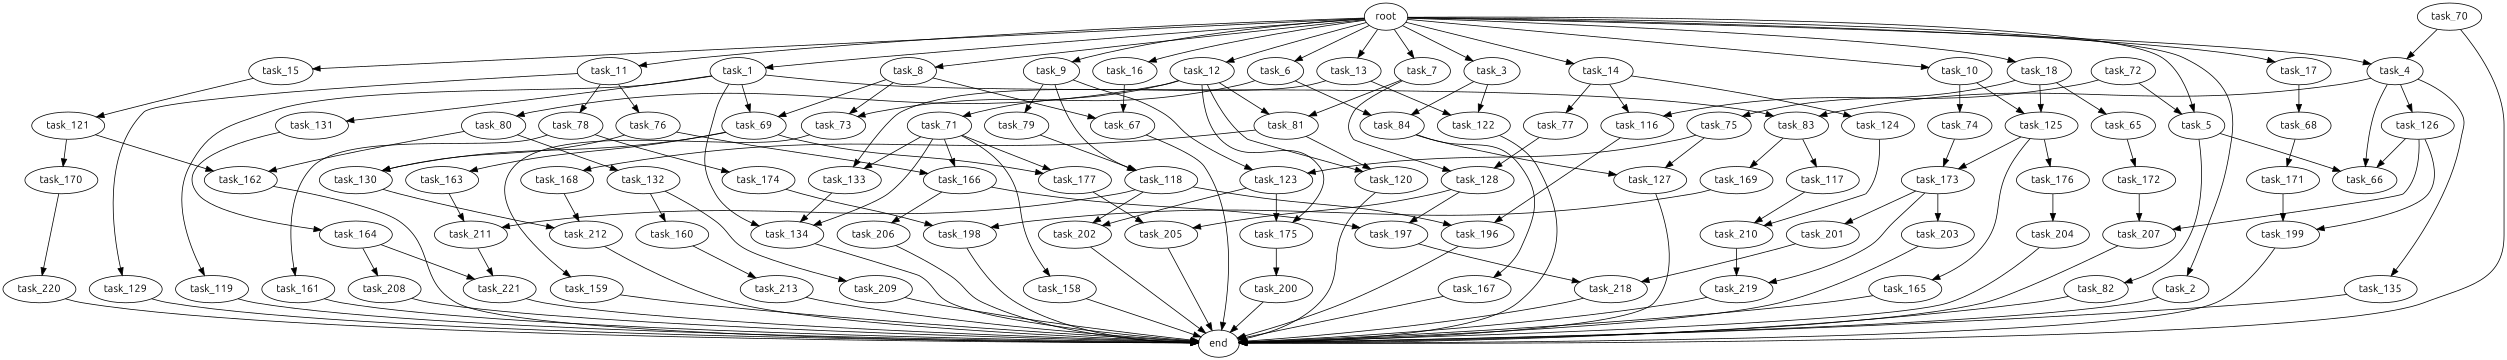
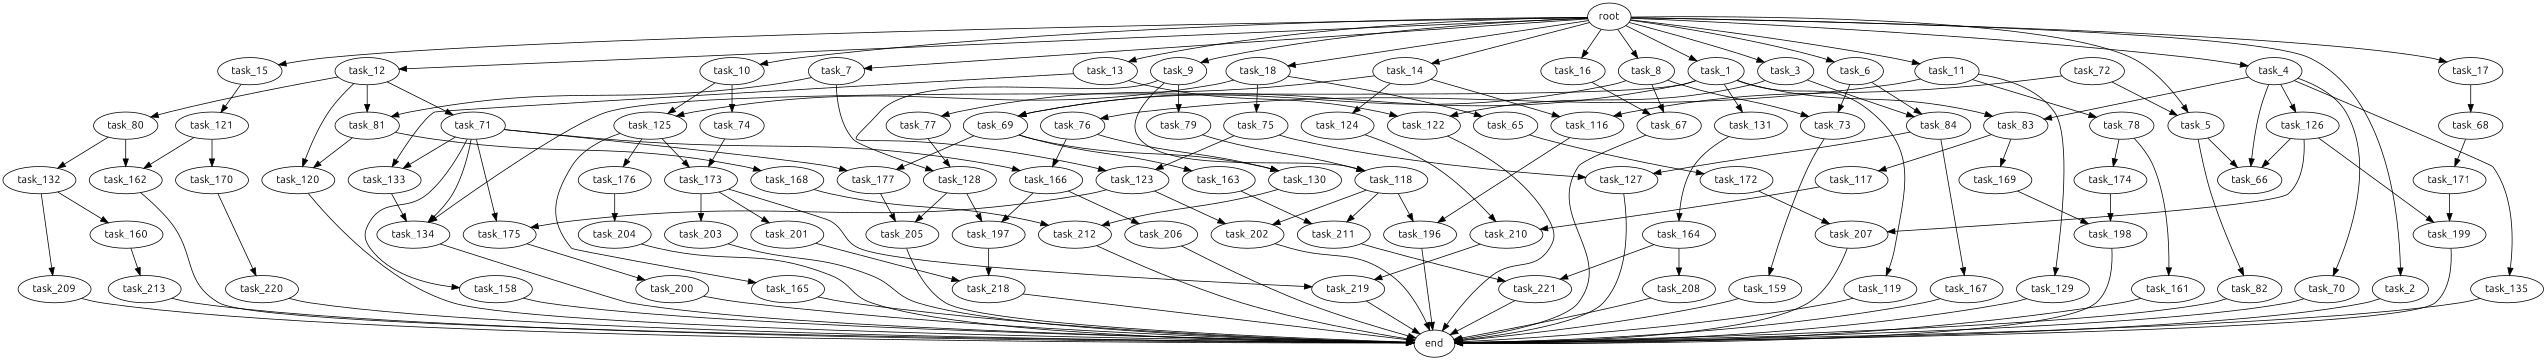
edge "task_70" -> "task_4": reversed
edge "task_12" -> "task_175": now "task_71" -> "task_175"
